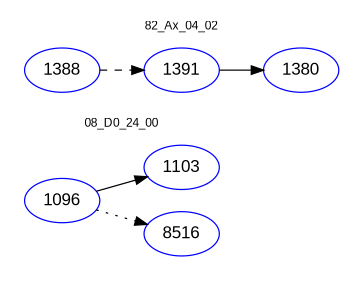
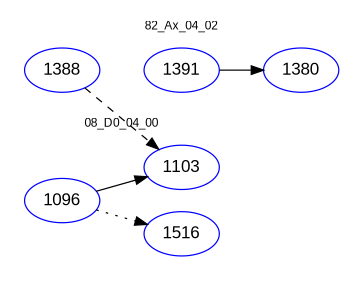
edge "1388" -> "1391": now "1388" -> "1103"
cluster "08_D0_24_00": label "08_D0_24_00" -> "08_D0_04_00"
node "8516": label "8516" -> "1516"
